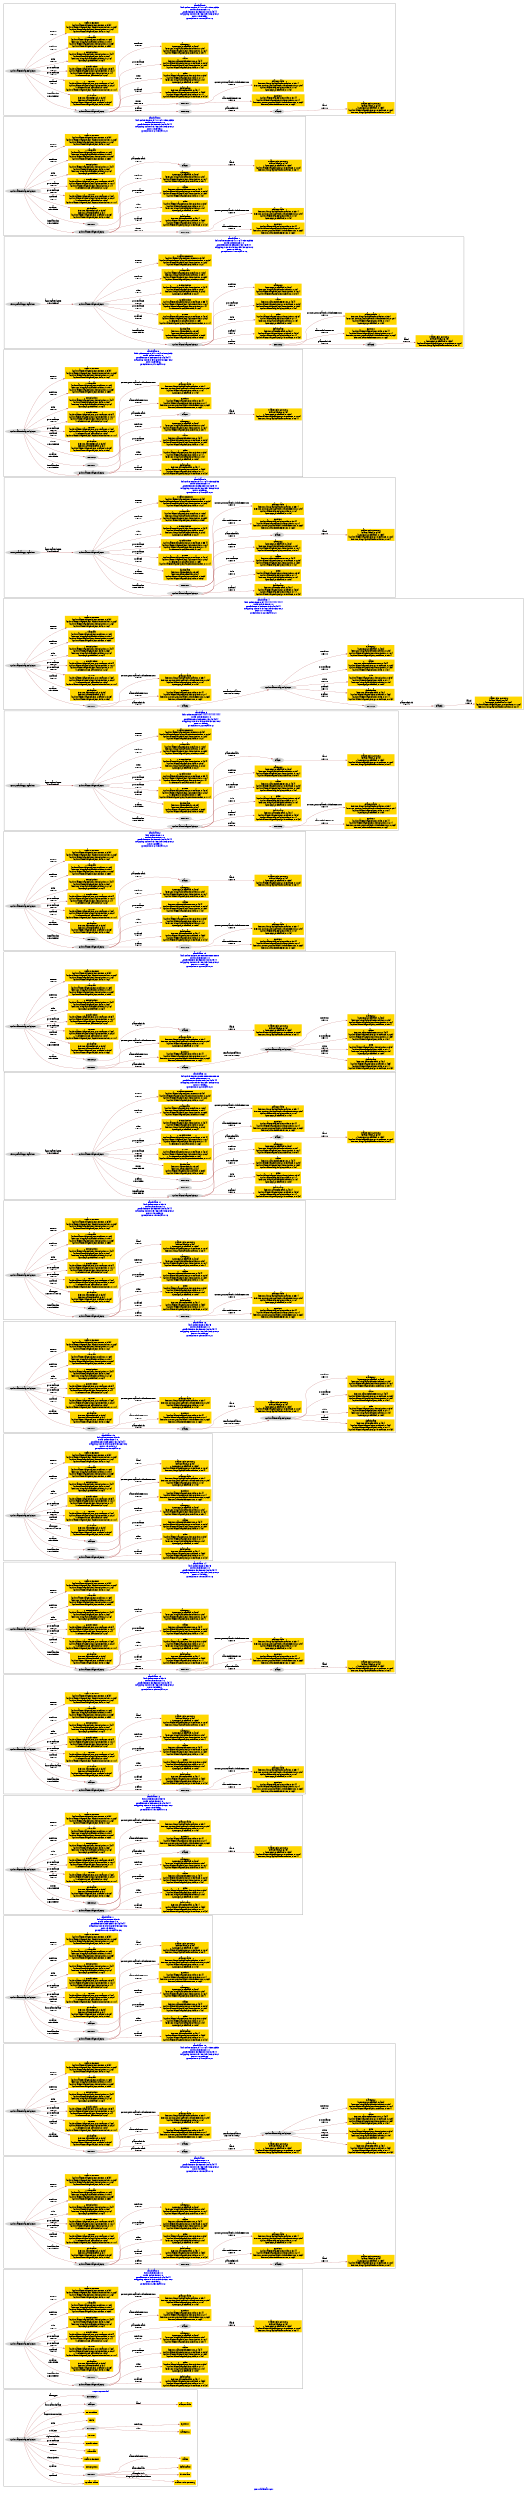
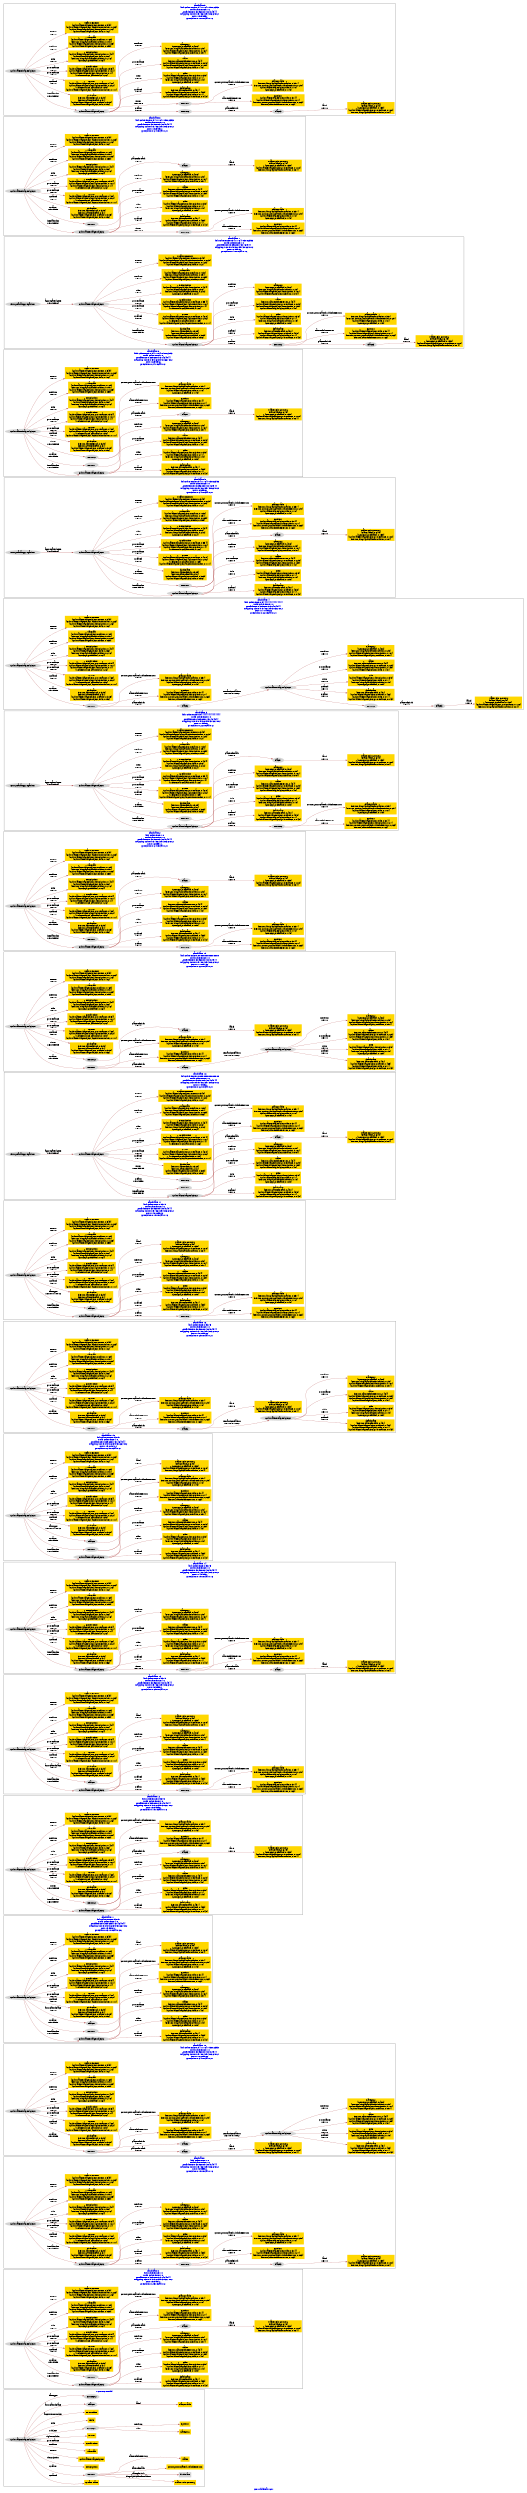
node "Measurements": label "Measurements" -> "CulturalHeritageObject"
node "deathDate": label "deathDate" -> "countryAssociatedWithThePerson"
node "birthDate": fillcolor gold -> lightgray
